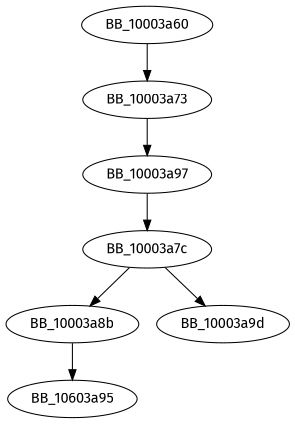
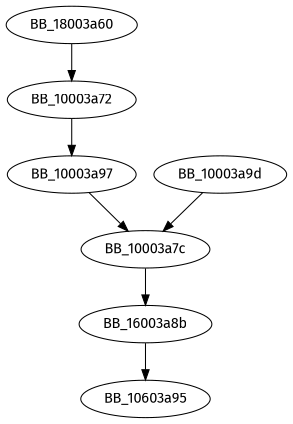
node "BB_10003a60": label "BB_10003a60" -> "BB_18003a60"
node "BB_10003a73": label "BB_10003a73" -> "BB_10003a72"
edge "BB_10003a7c" -> "BB_10003a9d": reversed
node "BB_10003a8b": label "BB_10003a8b" -> "BB_16003a8b"
